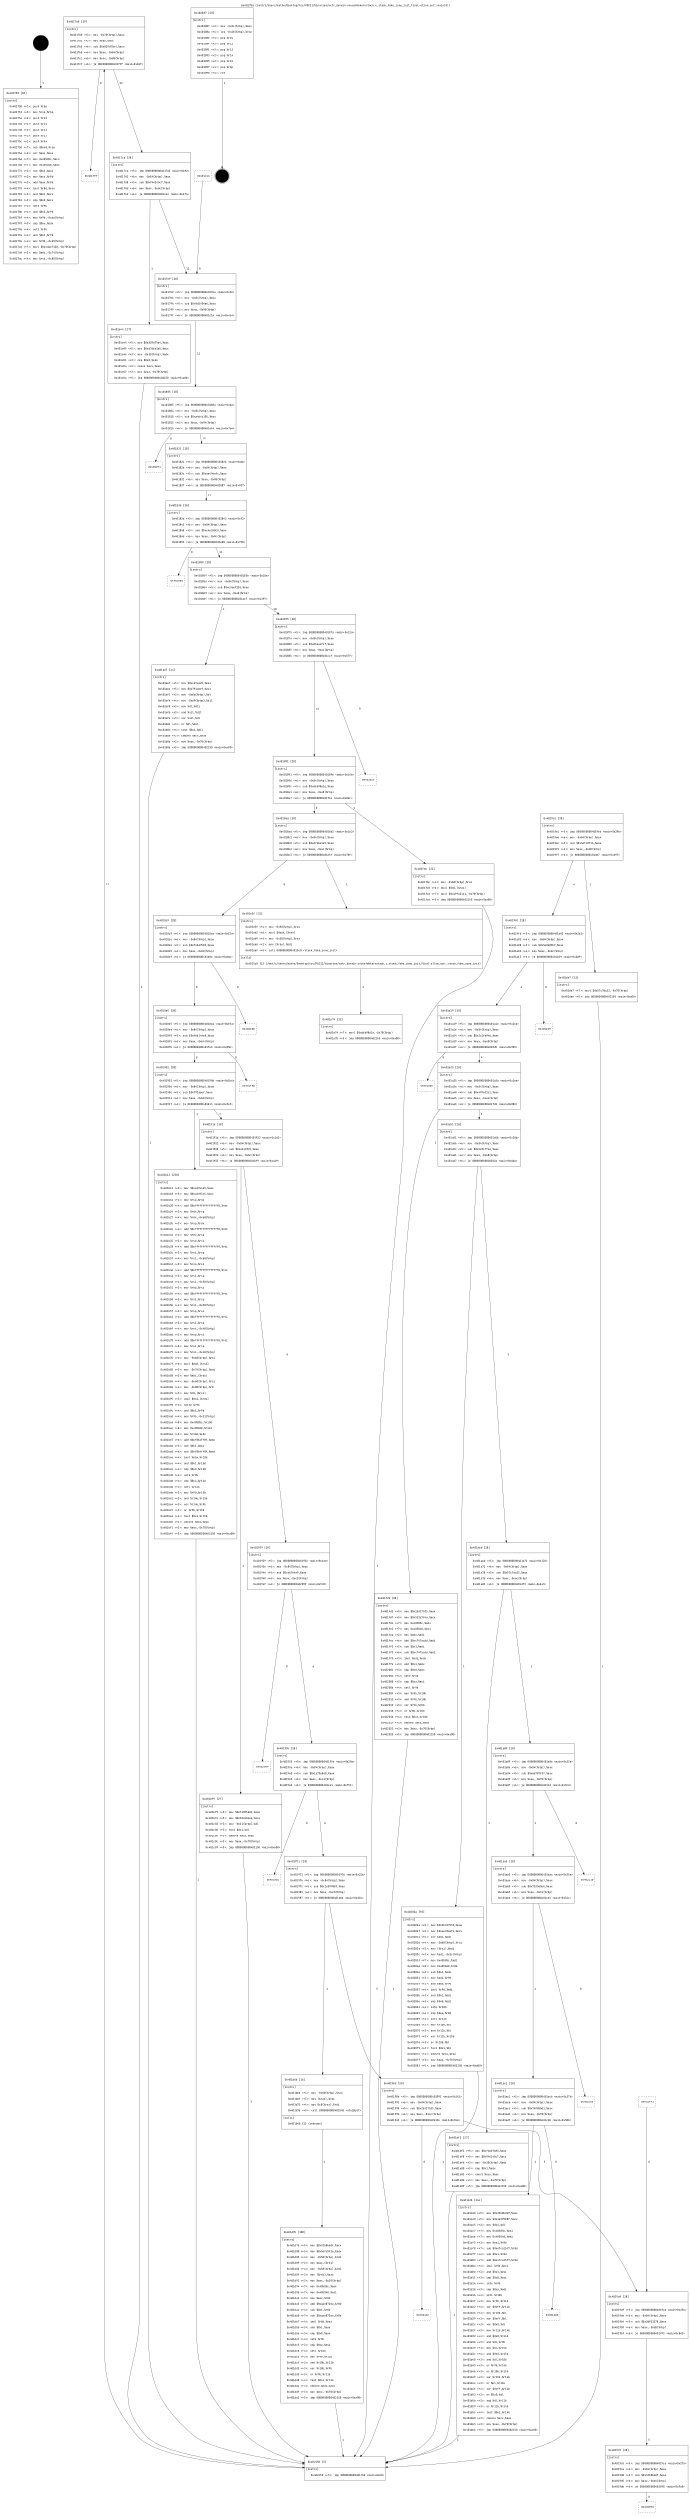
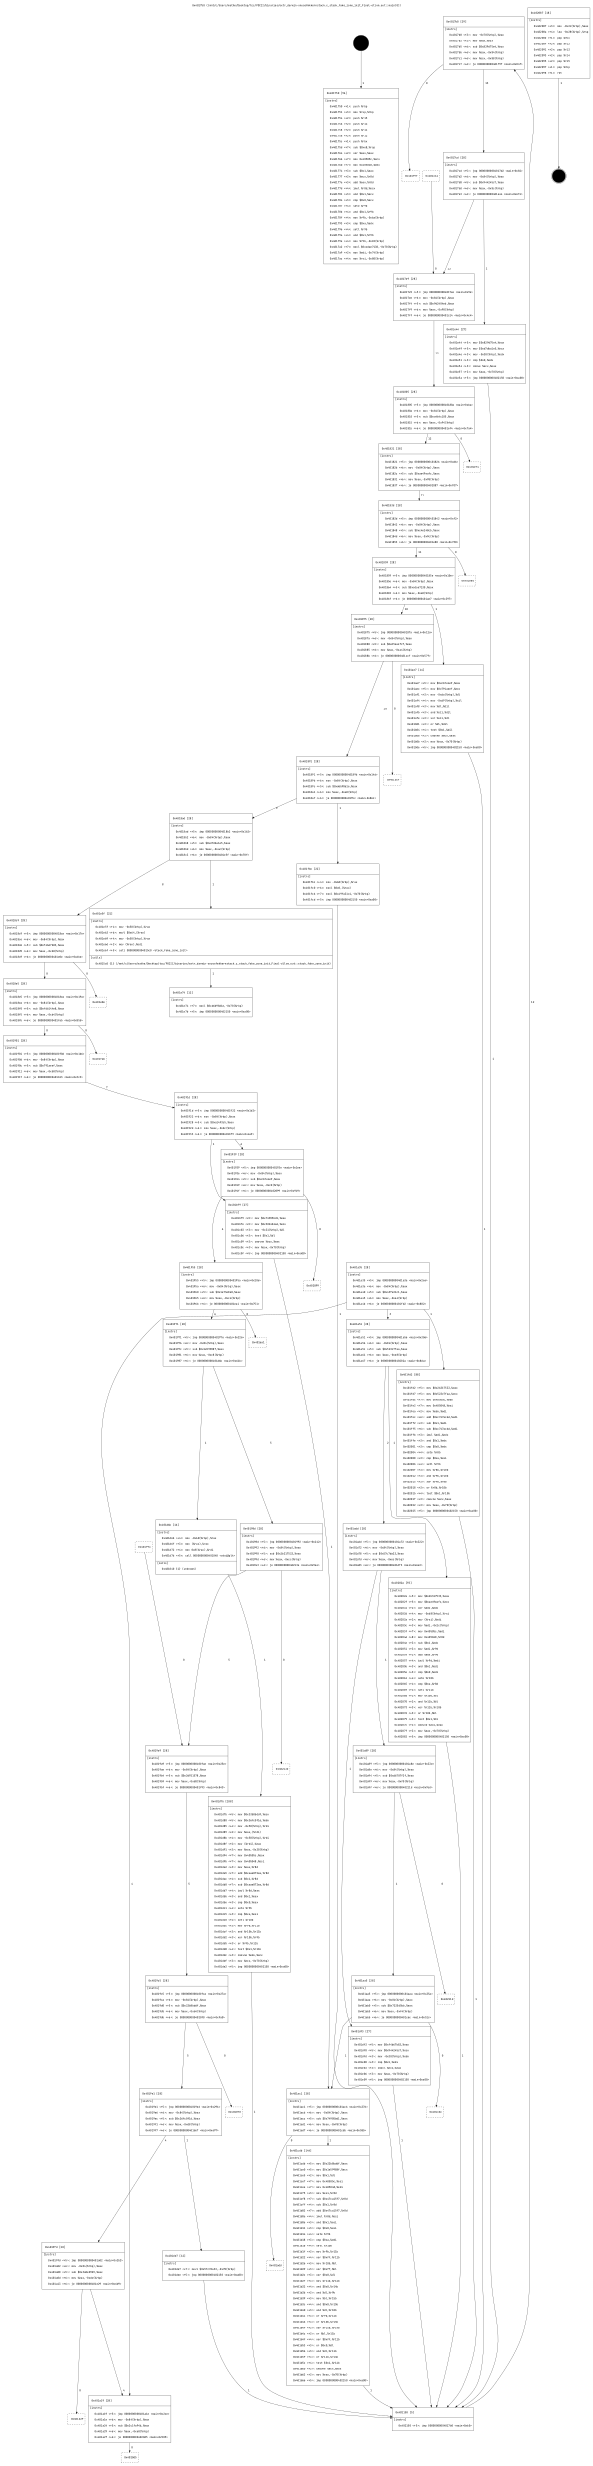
edge "0x401a19 [28]" -> "0x401a35 [28]": reversed
node "0x401b13 [230]": removed
edge "0x4019c5 [28]" -> "0x4019e1 [28]": added, label "5"
edge "0x401bf9 [27]" -> "0x402150 [5]": now "0x401bf9 [27]" -> "0x401ac1 [28]"
